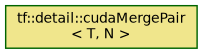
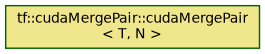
node "tf::detail::cudaMergePair < T, N >": label "tf::detail::cudaMergePair < T, N >" -> "tf::cudaMergePair::cudaMergePair < T, N >"
